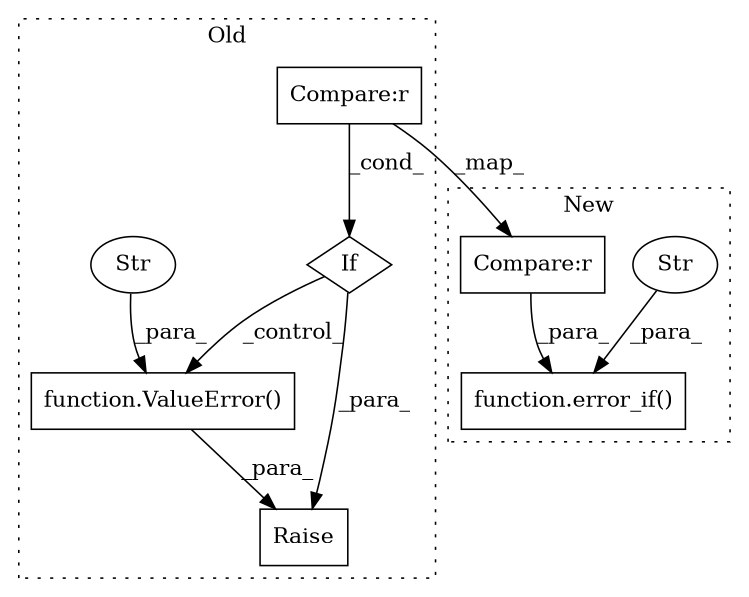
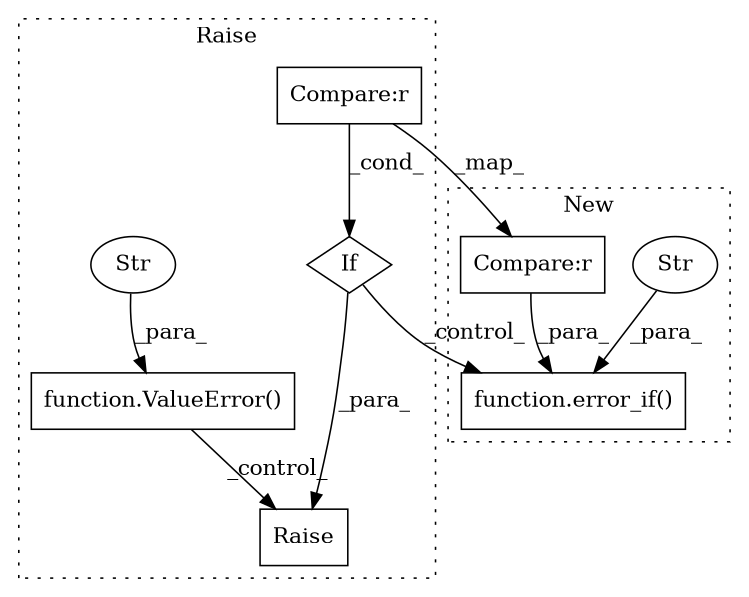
cluster "Old": label "Old" -> "Raise"
edge "If" -> "function.ValueError()": now "If" -> "function.error_if()"
edge "function.ValueError()" -> "Raise": label "_para_" -> "_control_"
